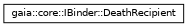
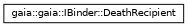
node "gaia::core::IBinder::DeathRecipient": label "gaia::core::IBinder::DeathRecipient" -> "gaia::gaia::IBinder::DeathRecipient"
